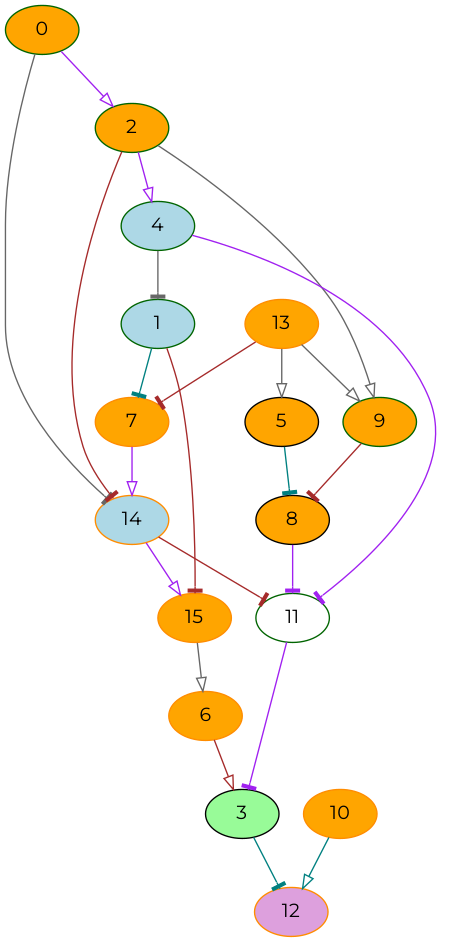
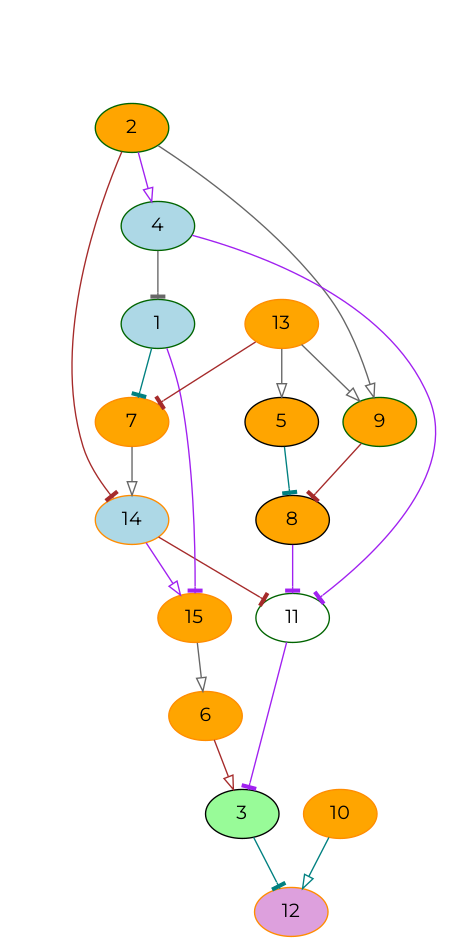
node "0": removed
edge "7" -> "14": color purple -> gray40
edge "1" -> "15": color brown -> purple
